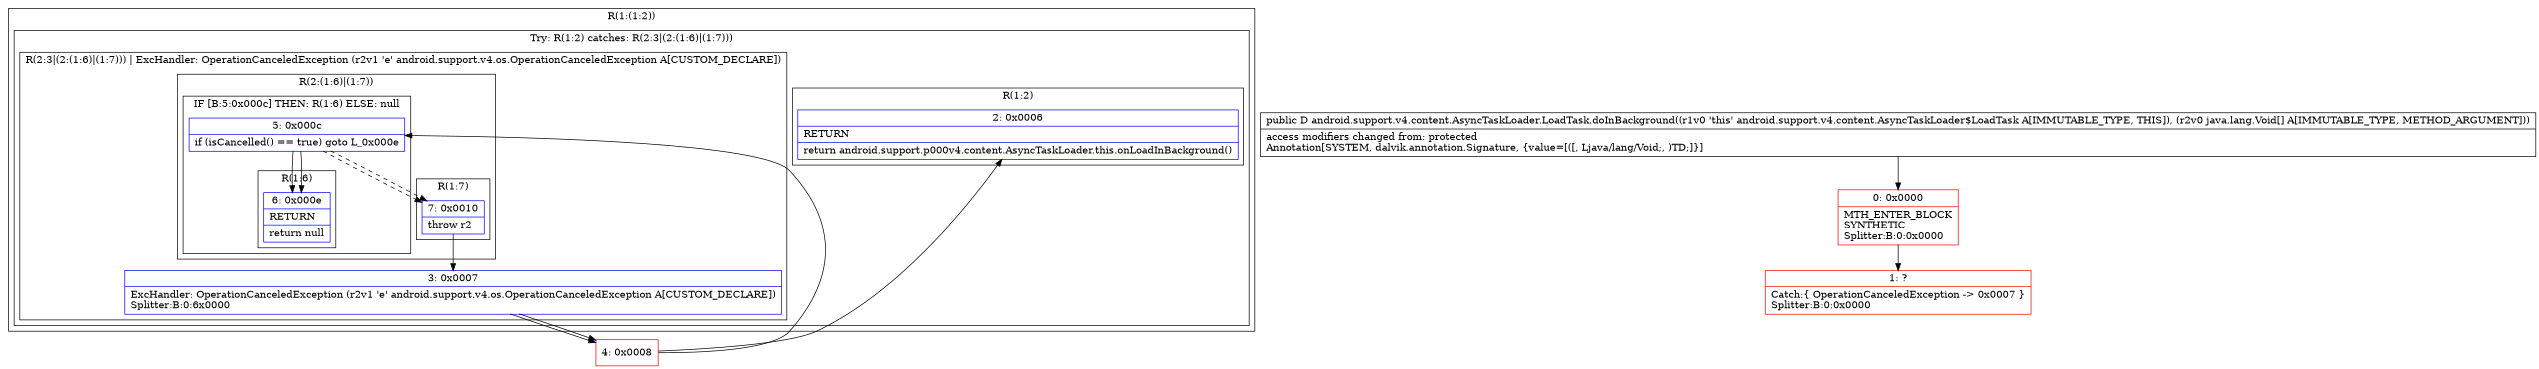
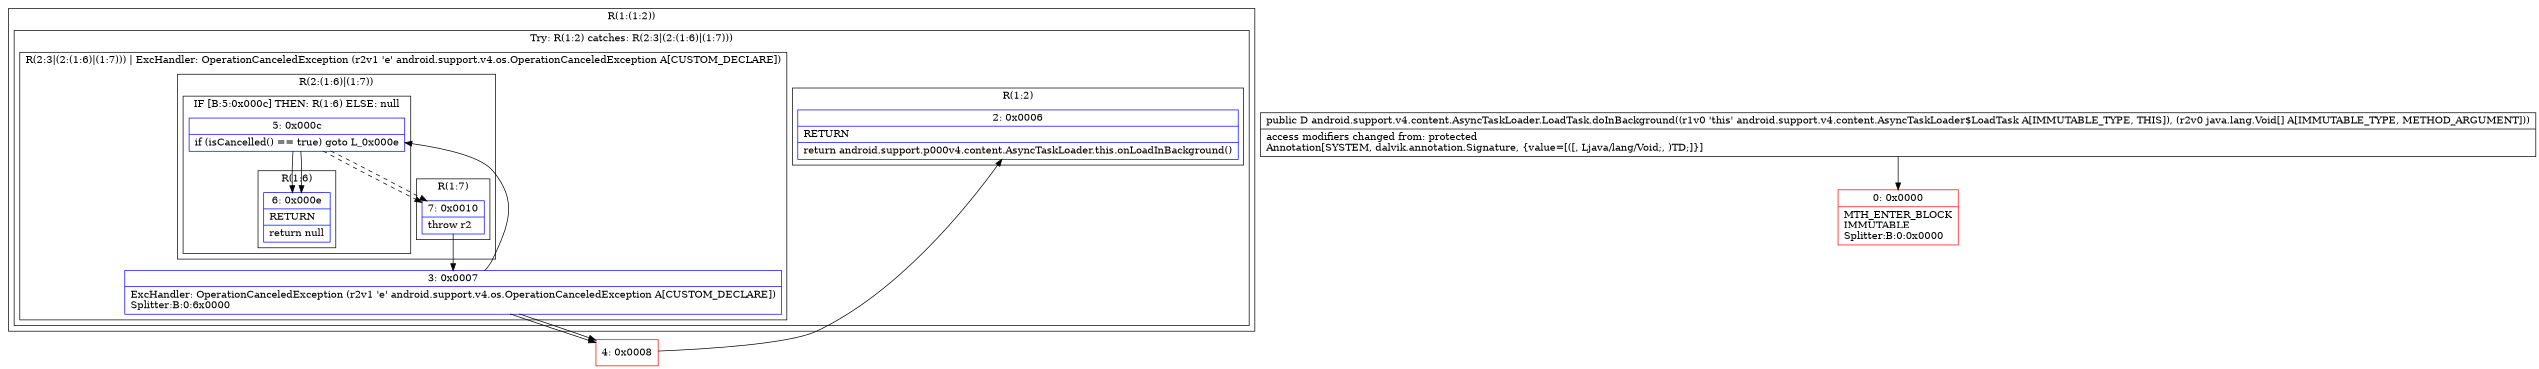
edge "4: 0x0008" -> "5: 0x000c": now "3: 0x0007" -> "5: 0x000c"
node "0: 0x0000": text "SYNTHETIC" -> "IMMUTABLE"
node "1: ?": removed
